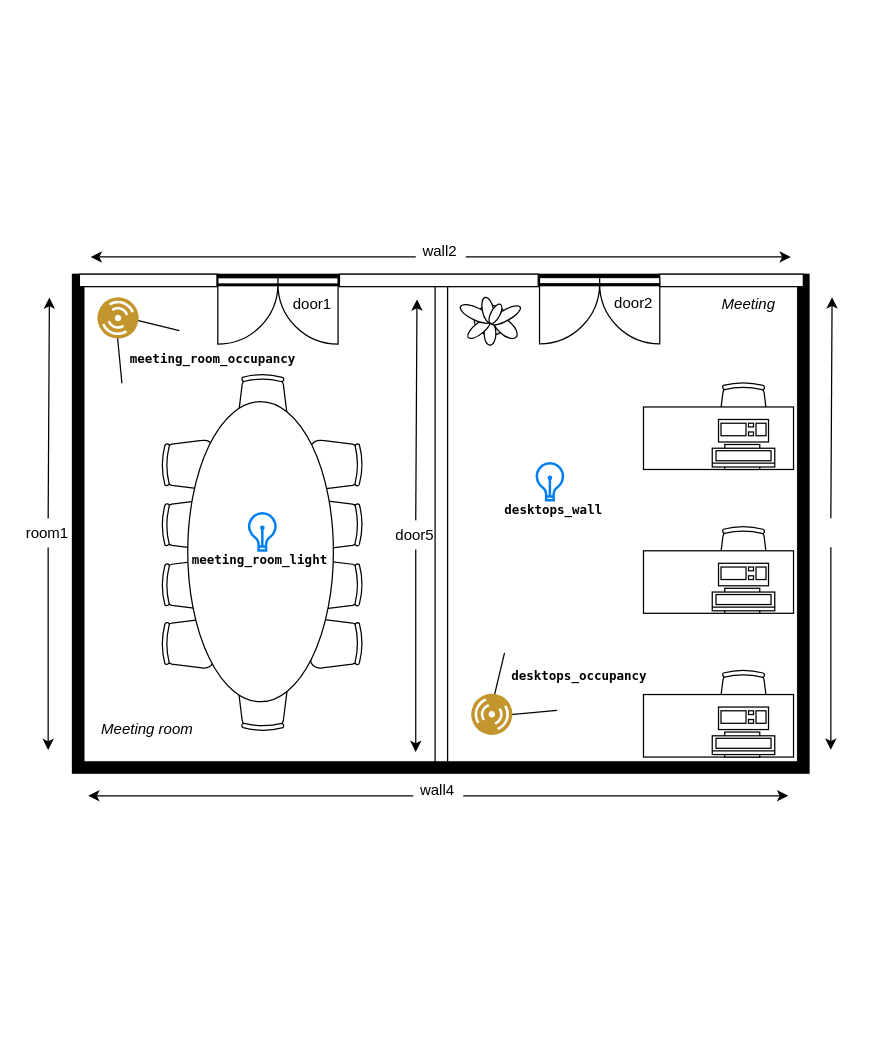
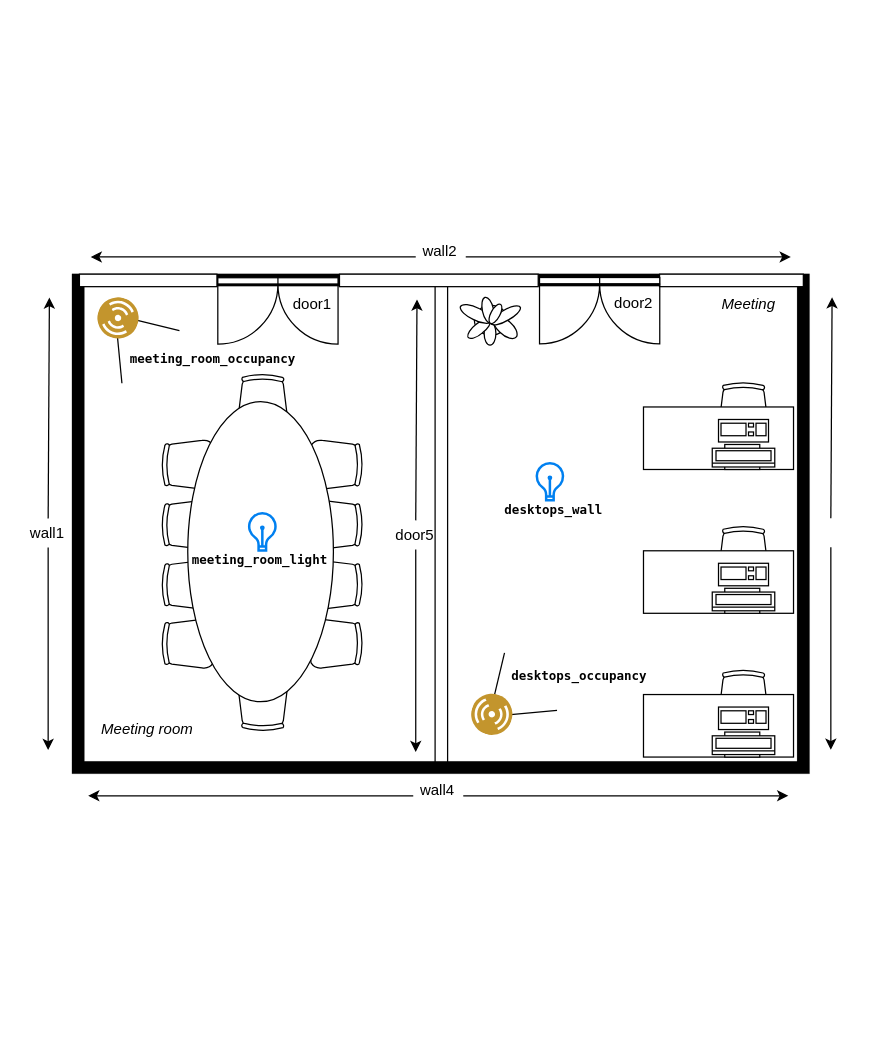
node "room1": label "room1" -> "wall1"
